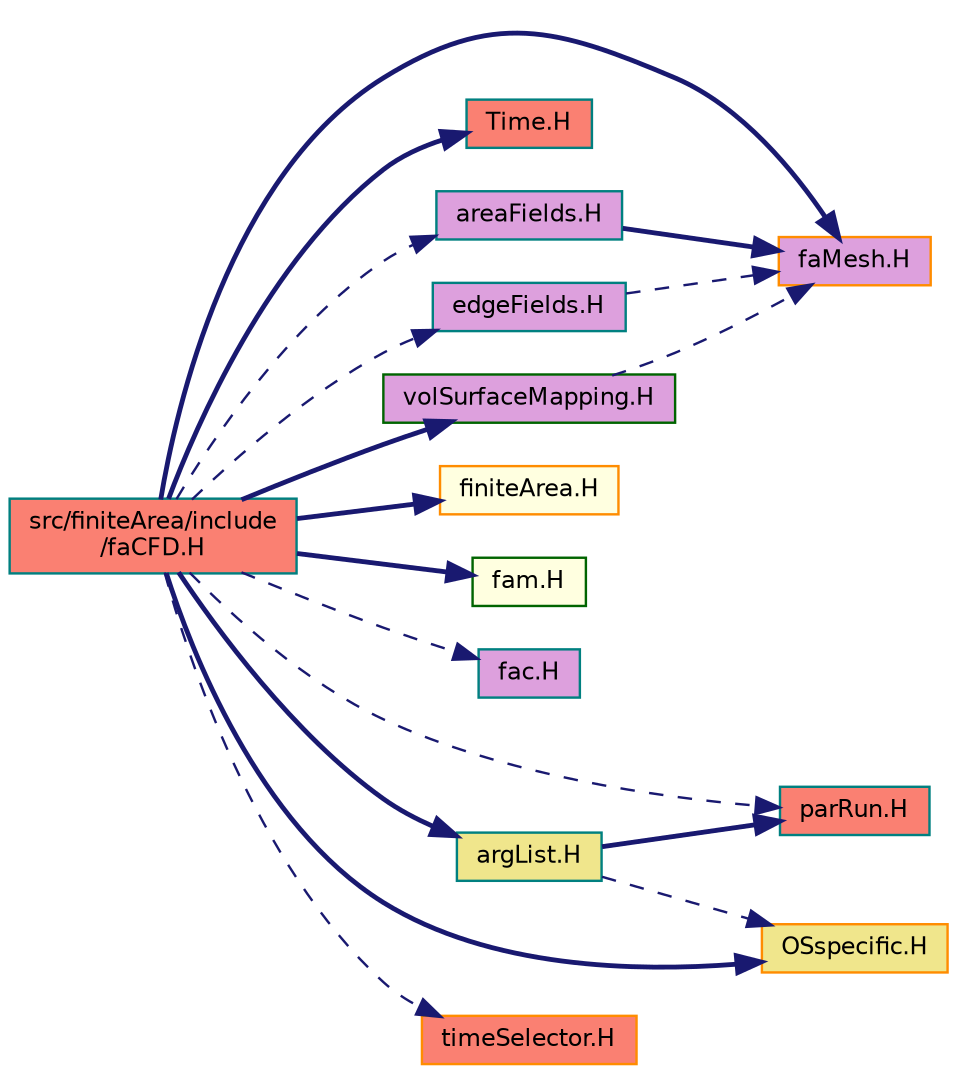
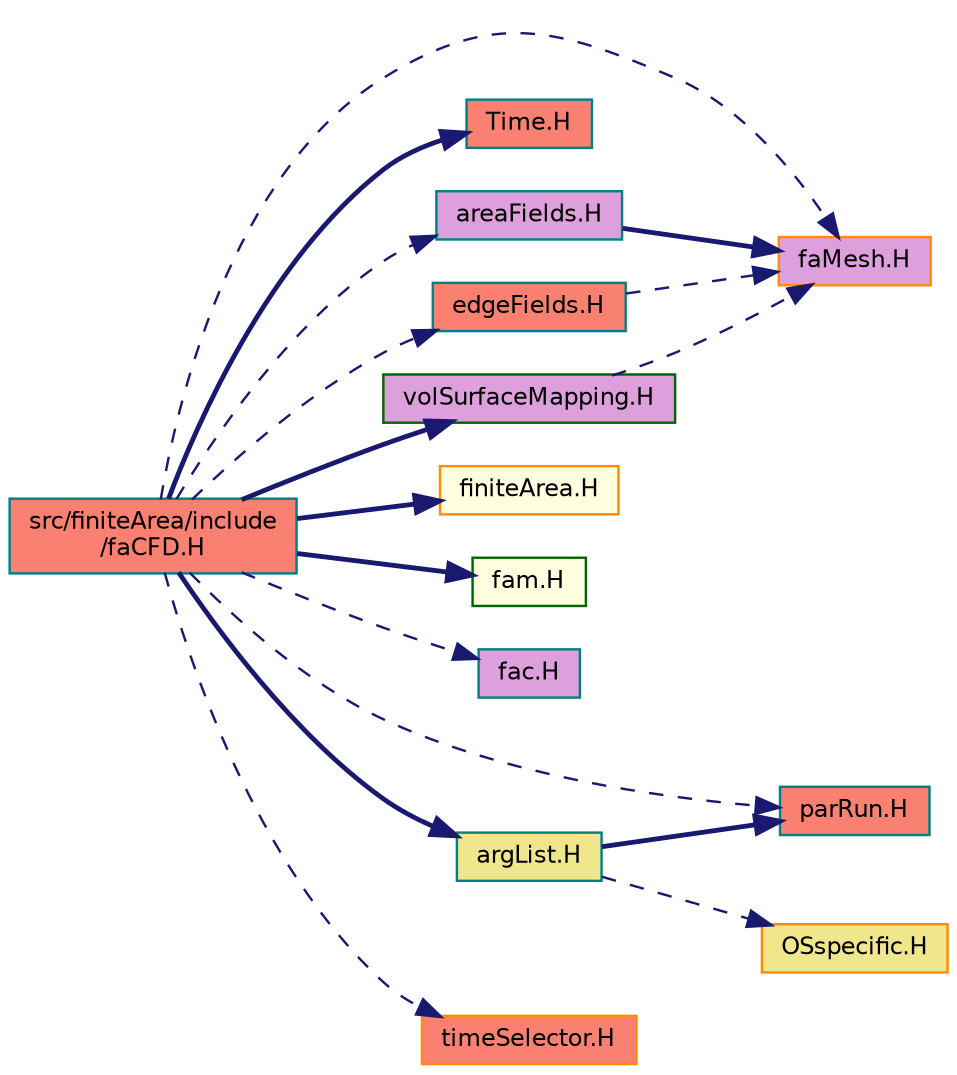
edge "src/finiteArea/include /faCFD.H" -> "faMesh.H": style bold -> dashed
node "edgeFields.H": fillcolor plum -> salmon
edge "src/finiteArea/include /faCFD.H" -> "OSspecific.H": removed
